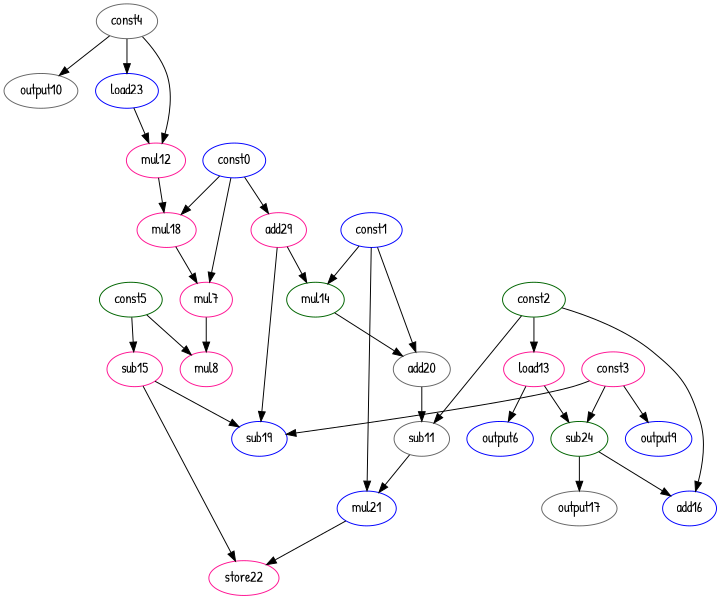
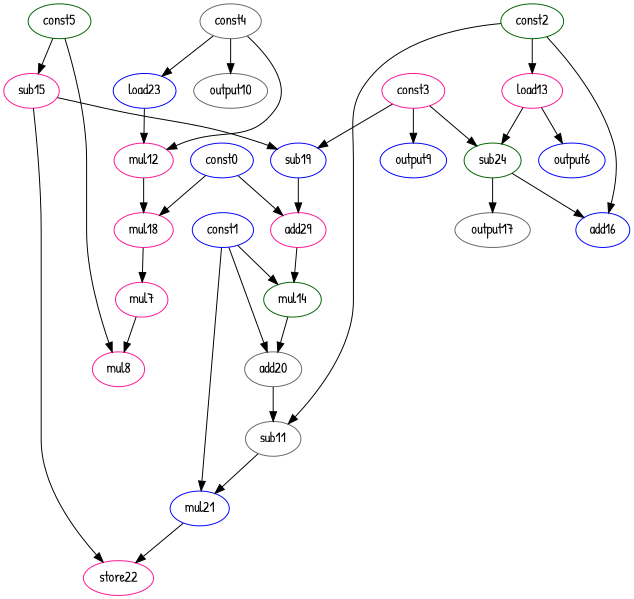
edge "const0" -> "mul7": removed
edge "add29" -> "sub19": reversed
